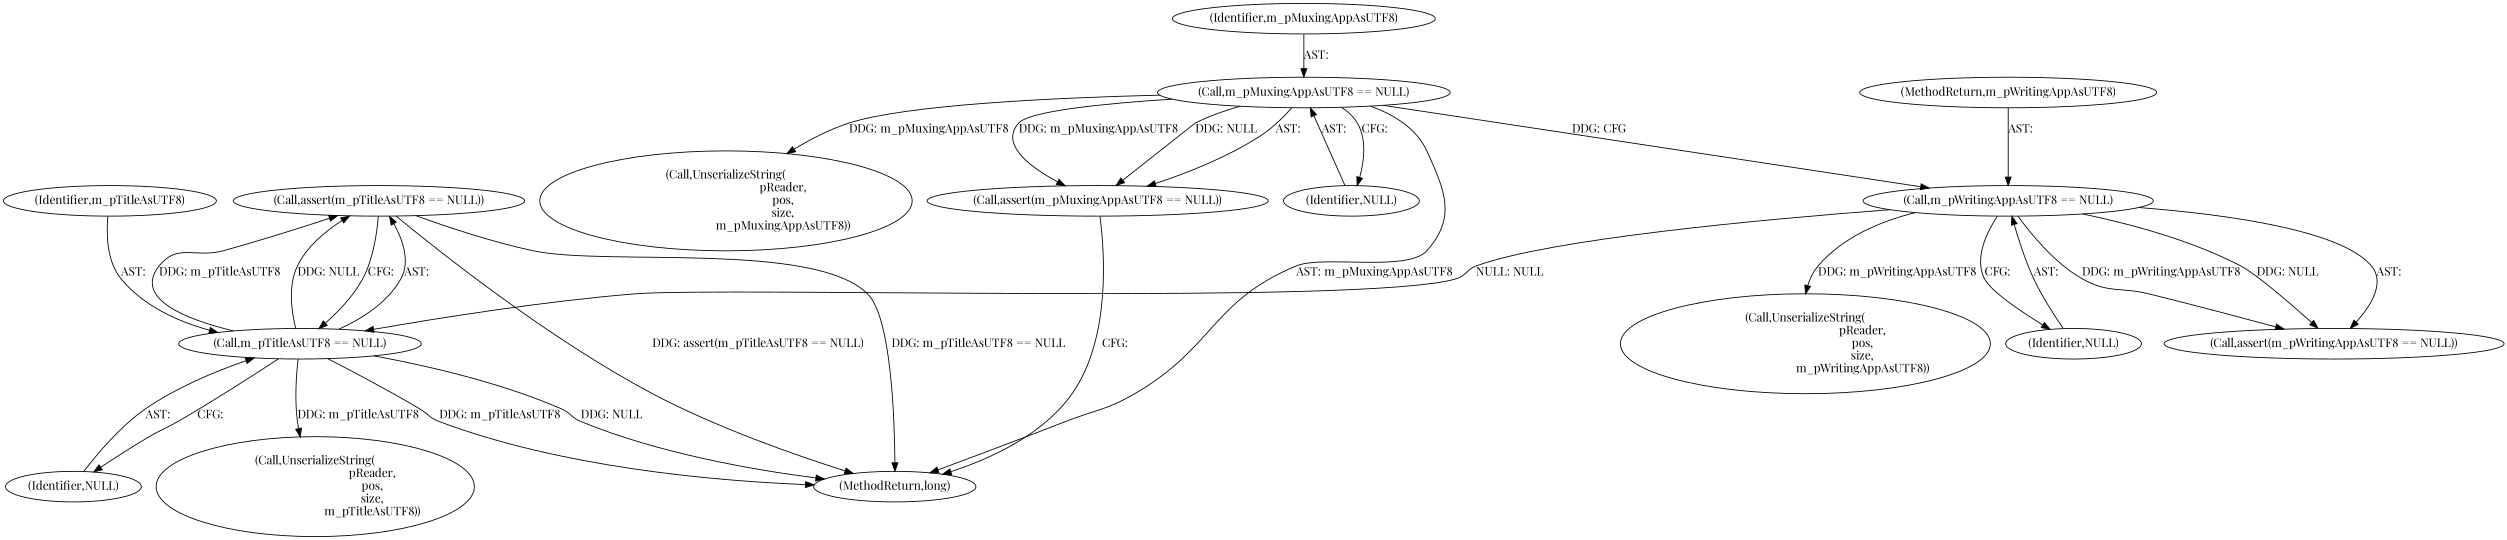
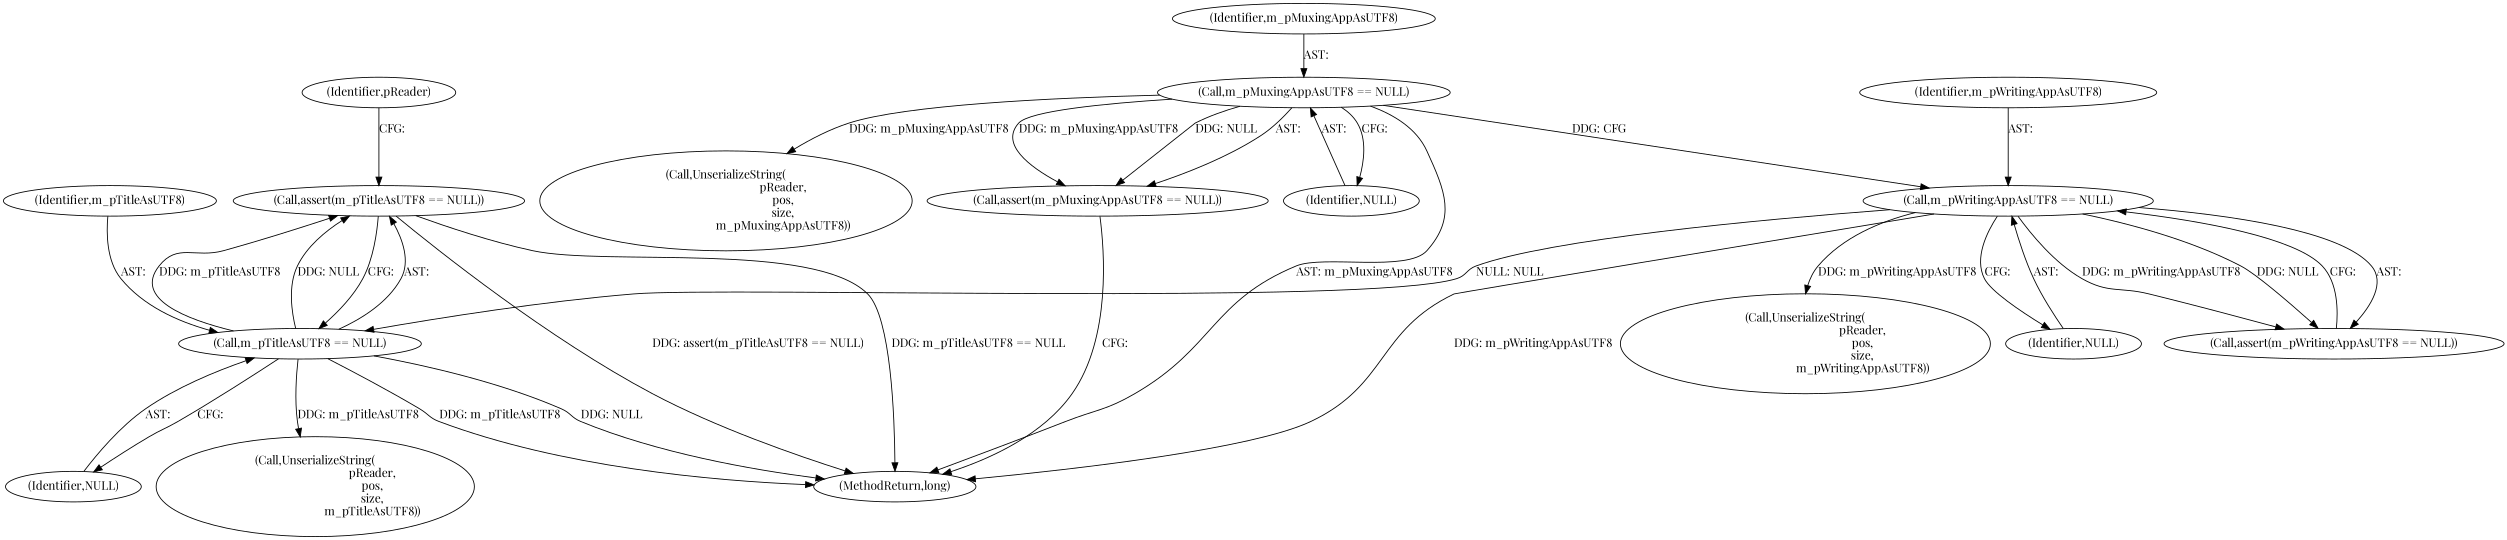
node "(Identifier,pReader)": added
node "(MethodReturn,m_pWritingAppAsUTF8)": label "(MethodReturn,m_pWritingAppAsUTF8)" -> "(Identifier,m_pWritingAppAsUTF8)"
edge "(Call,assert(m_pWritingAppAsUTF8 == NULL))" -> "(Call,m_pWritingAppAsUTF8 == NULL)": added, label "CFG:"
edge "(Call,m_pWritingAppAsUTF8 == NULL)" -> "(MethodReturn,long)": added, label "DDG: m_pWritingAppAsUTF8"
